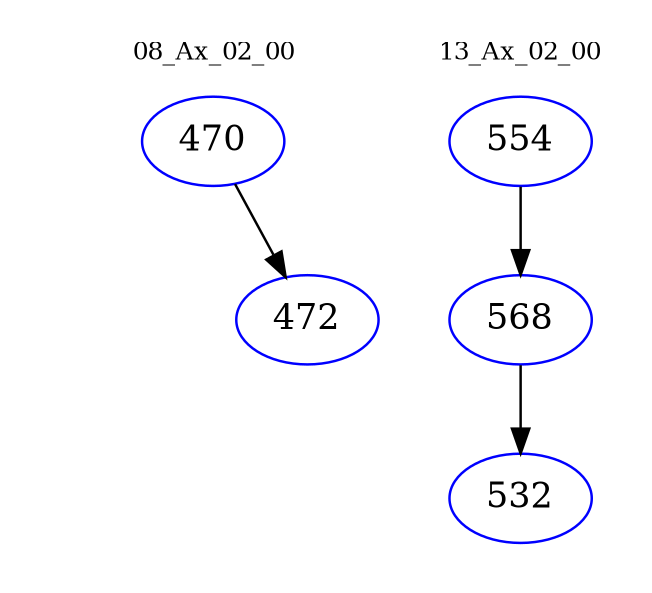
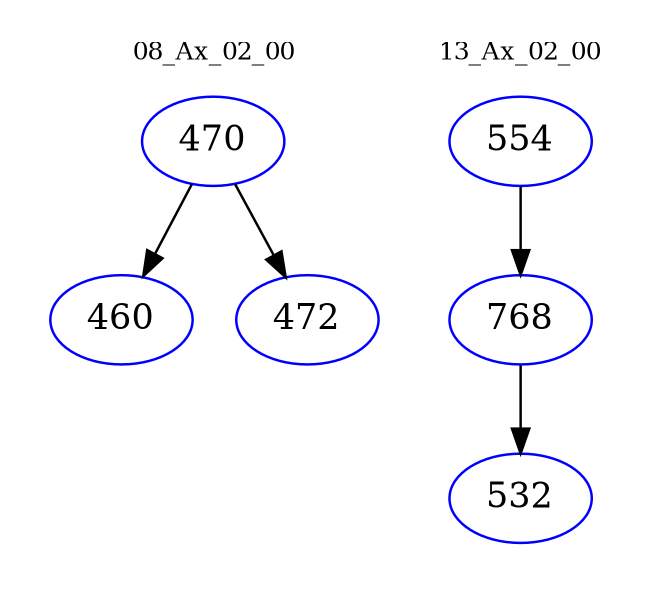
node "460": added
node "568": label "568" -> "768"
